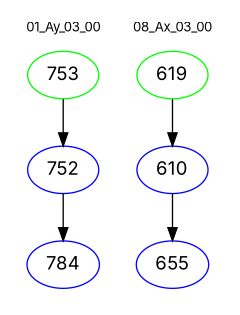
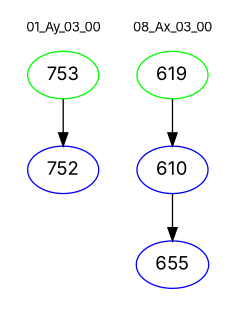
node "784": removed
